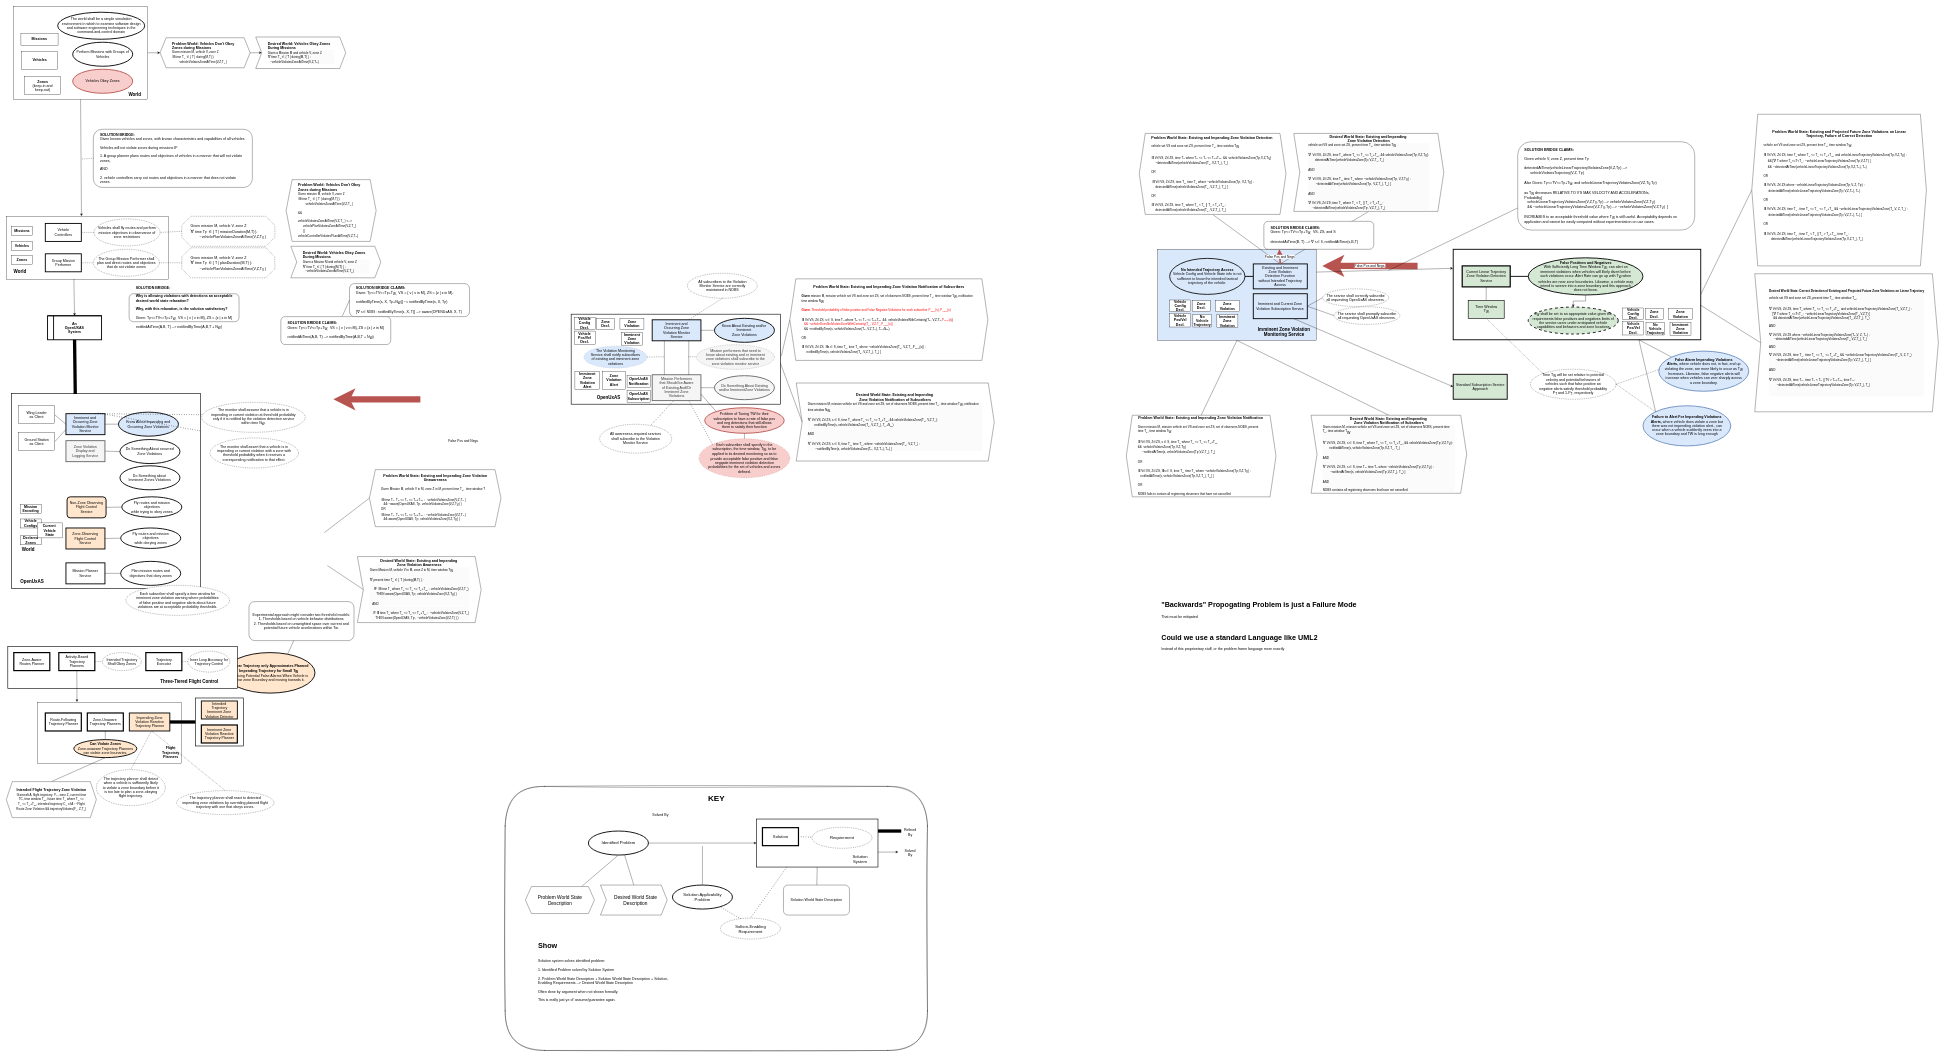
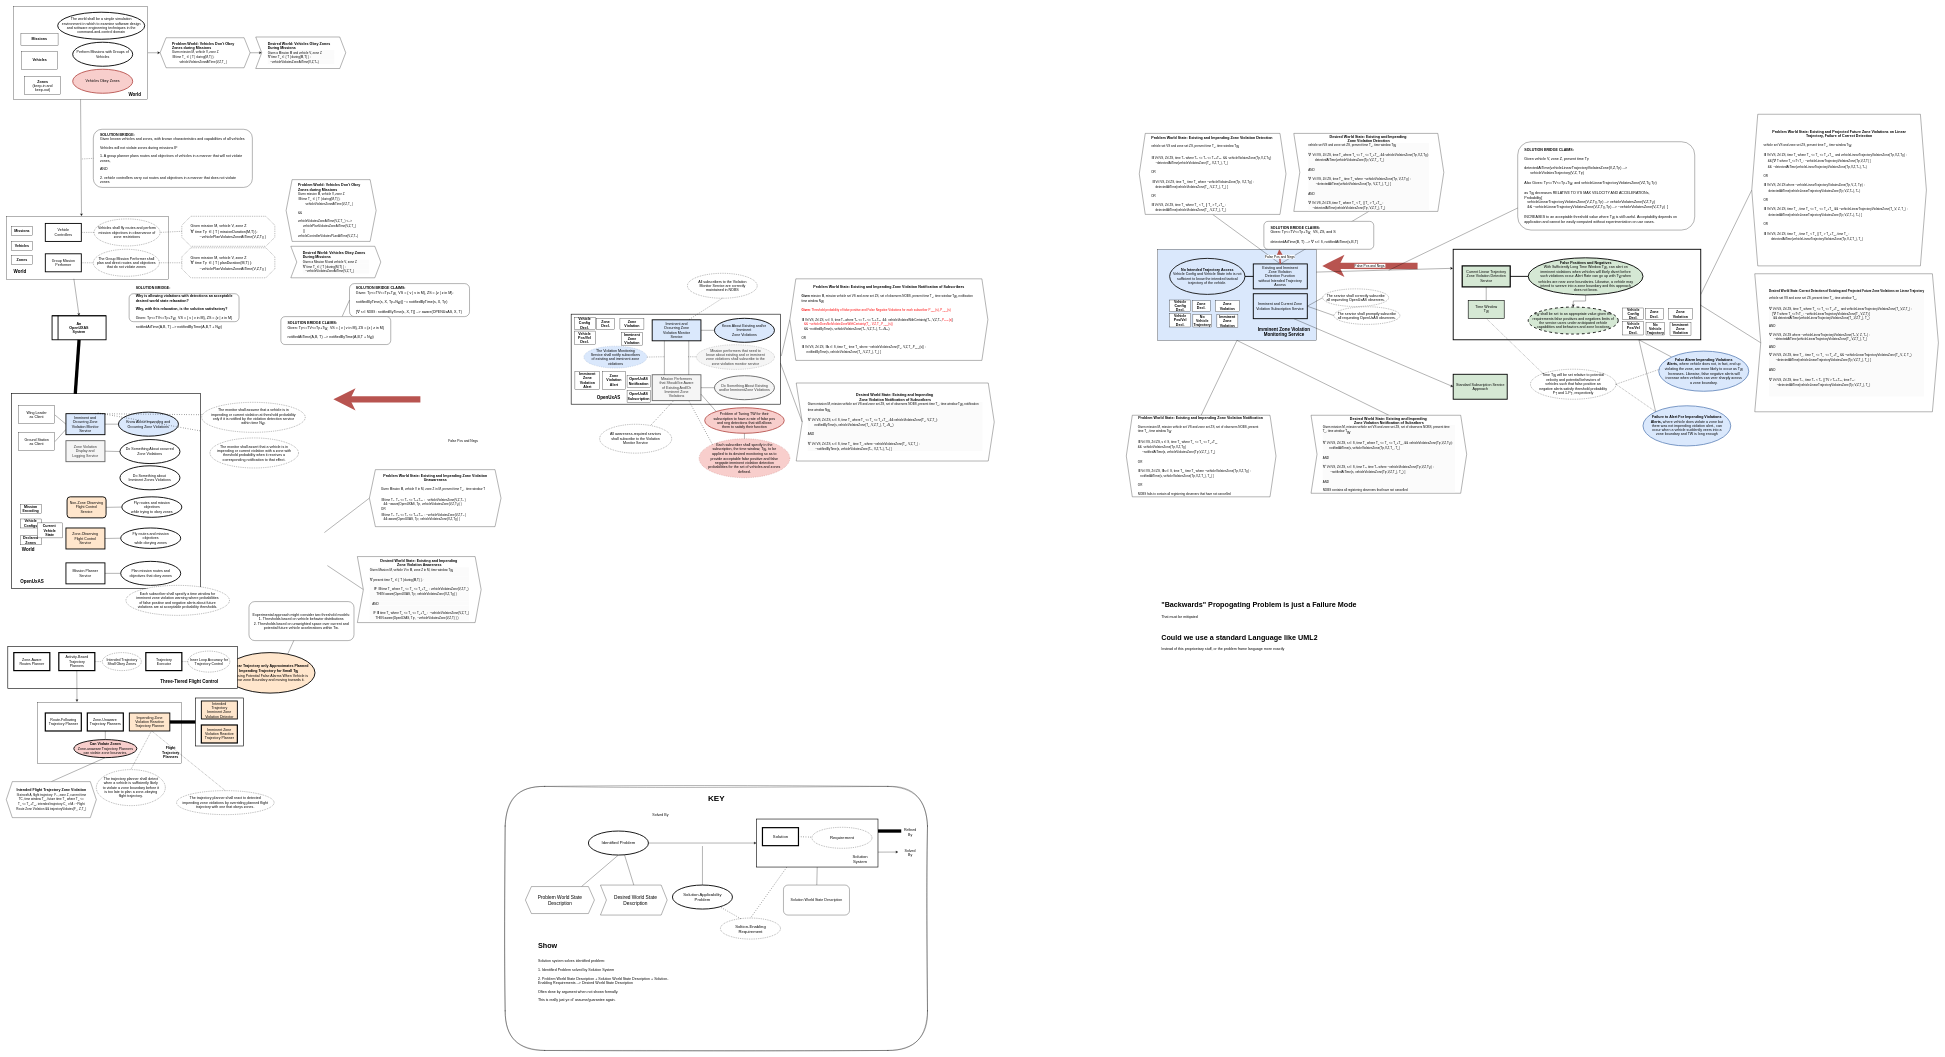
node "An OpenUXAS System": moved (75, 328) -> (79, 328)
node "Can Violate Zones Zone-unaware Trajectory Planners can violate zone bounaries.": fillcolor #ffe6cc -> #f8cecc
